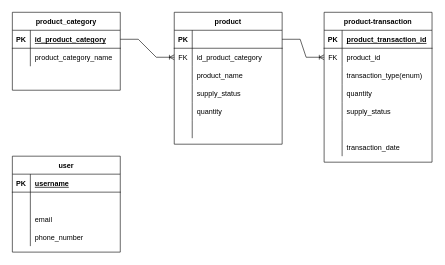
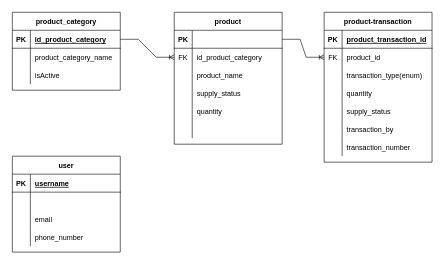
node "isActive": added
node "transaction_by": added
node "transaction_date": label "transaction_date" -> "transaction_number"
